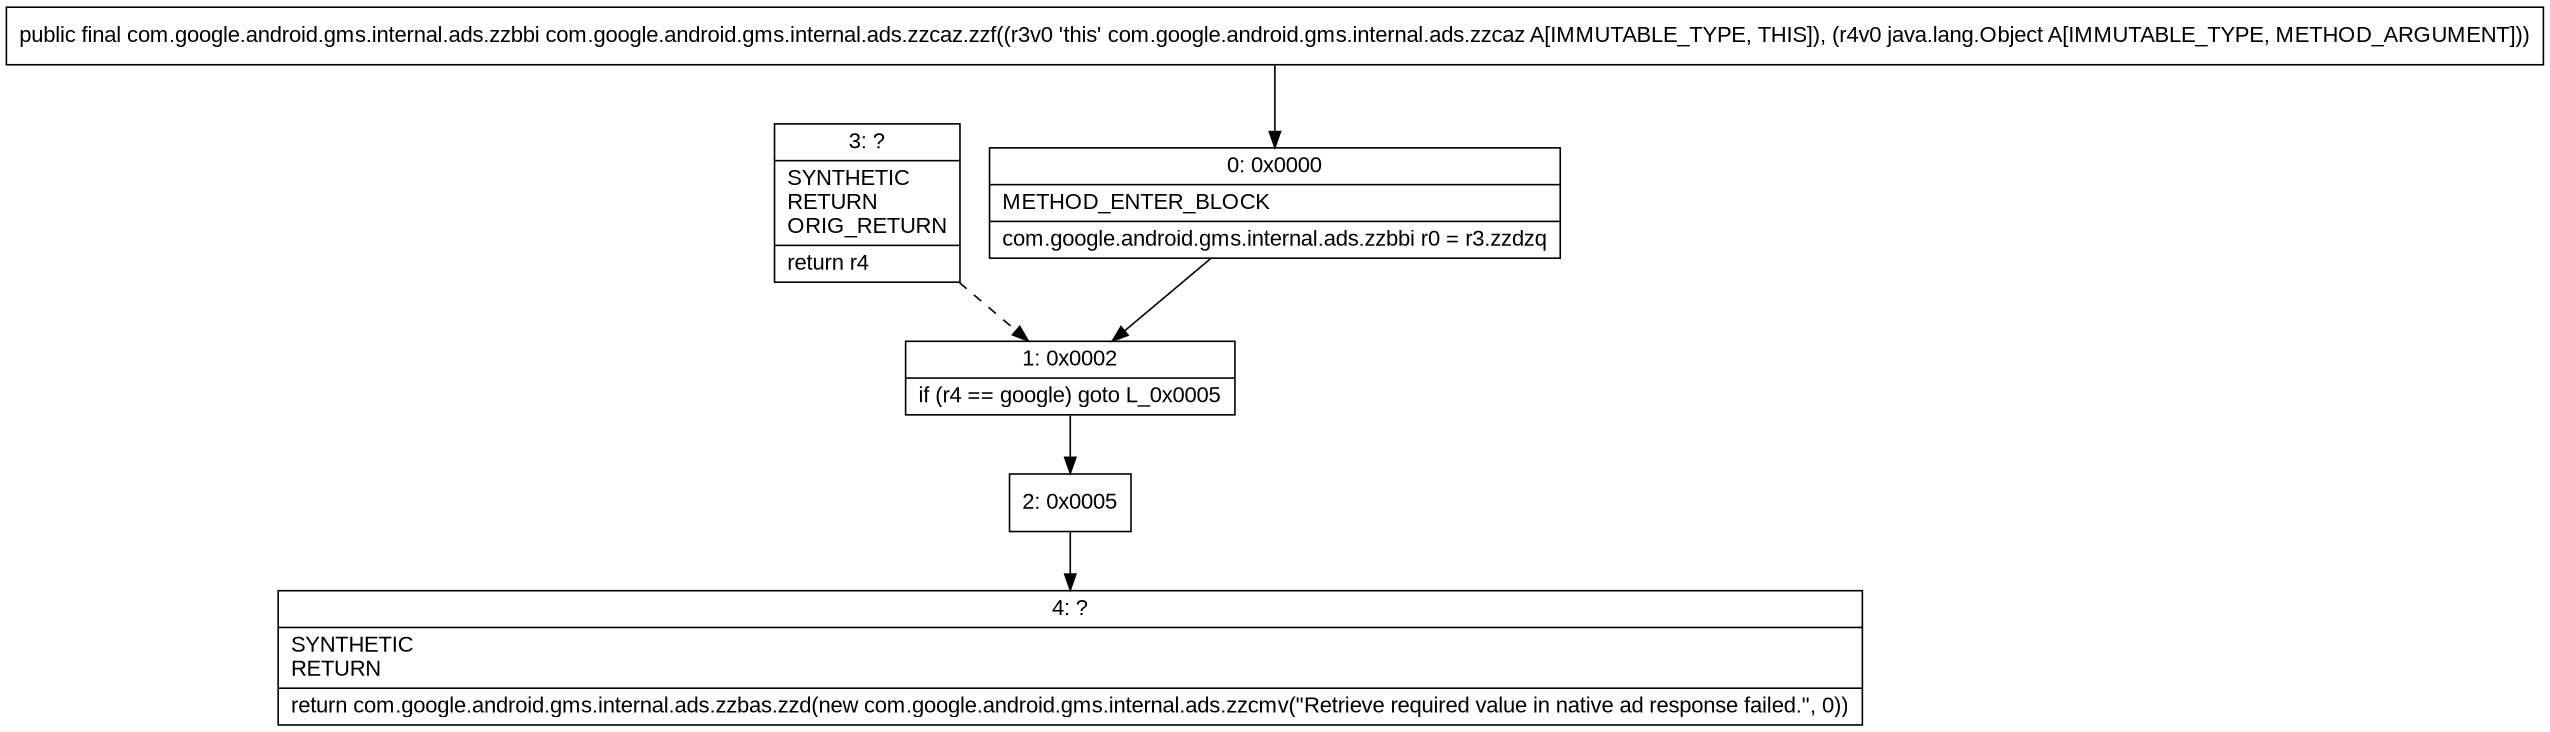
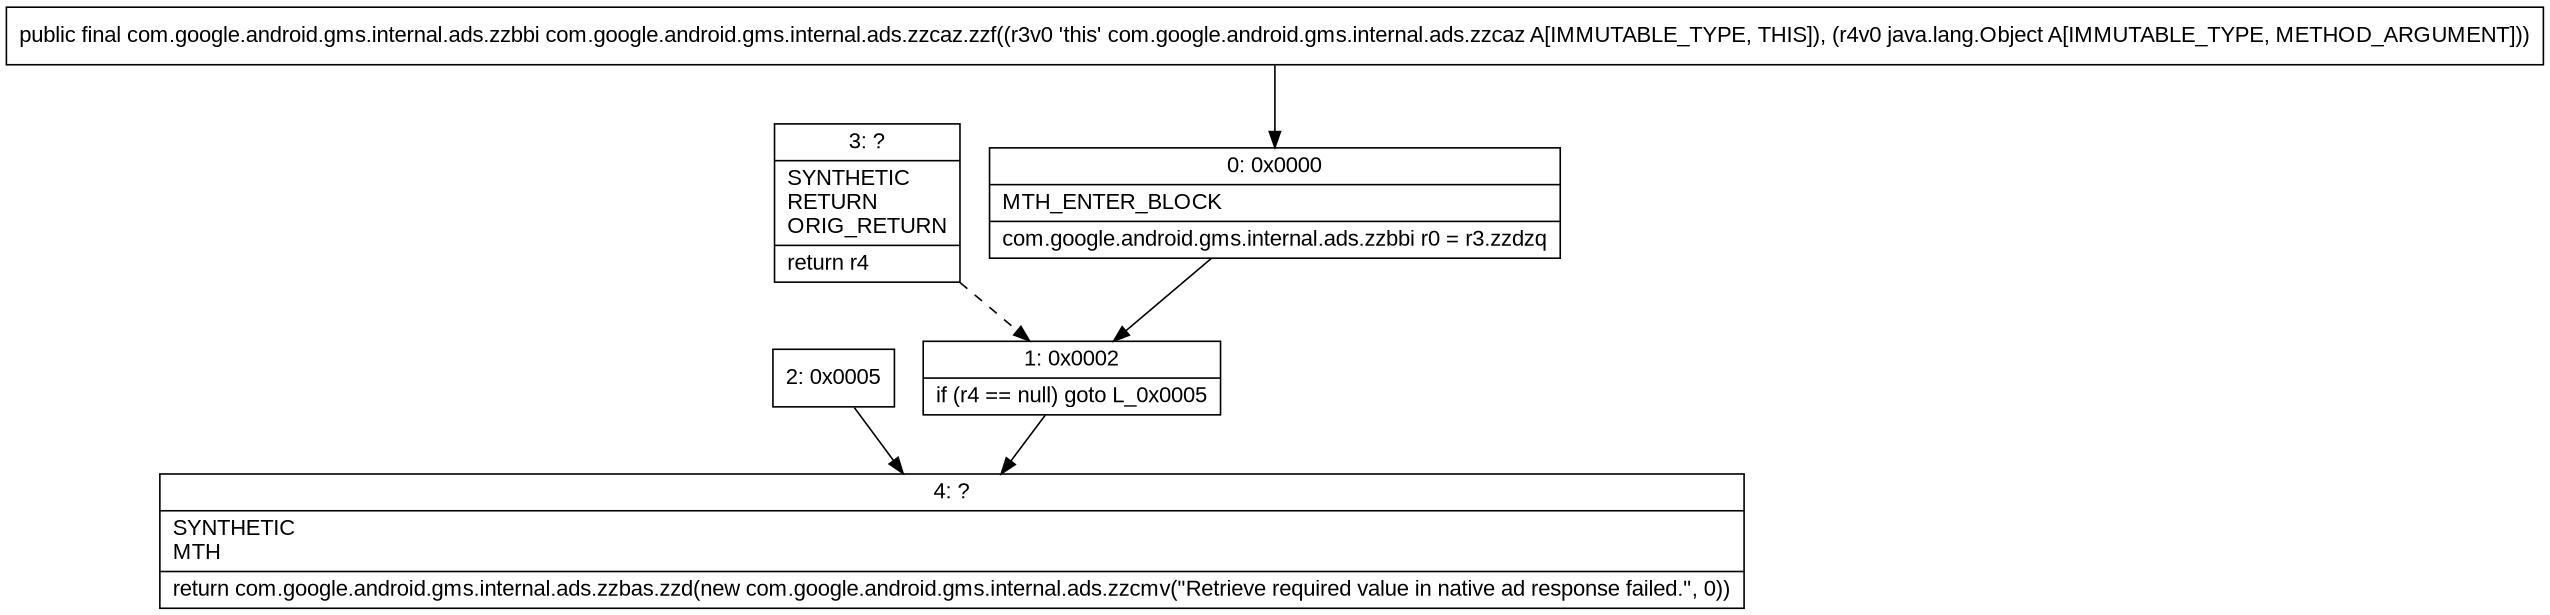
node "0: 0x0000": text "METHOD_ENTER_BLOCK" -> "MTH_ENTER_BLOCK"
node "1: 0x0002": text "if (r4 == google) goto L_0x0005" -> "if (r4 == null) goto L_0x0005"
edge "1: 0x0002" -> "2: 0x0005": now "1: 0x0002" -> "4: ?"
node "4: ?": text "RETURN" -> "MTH"
